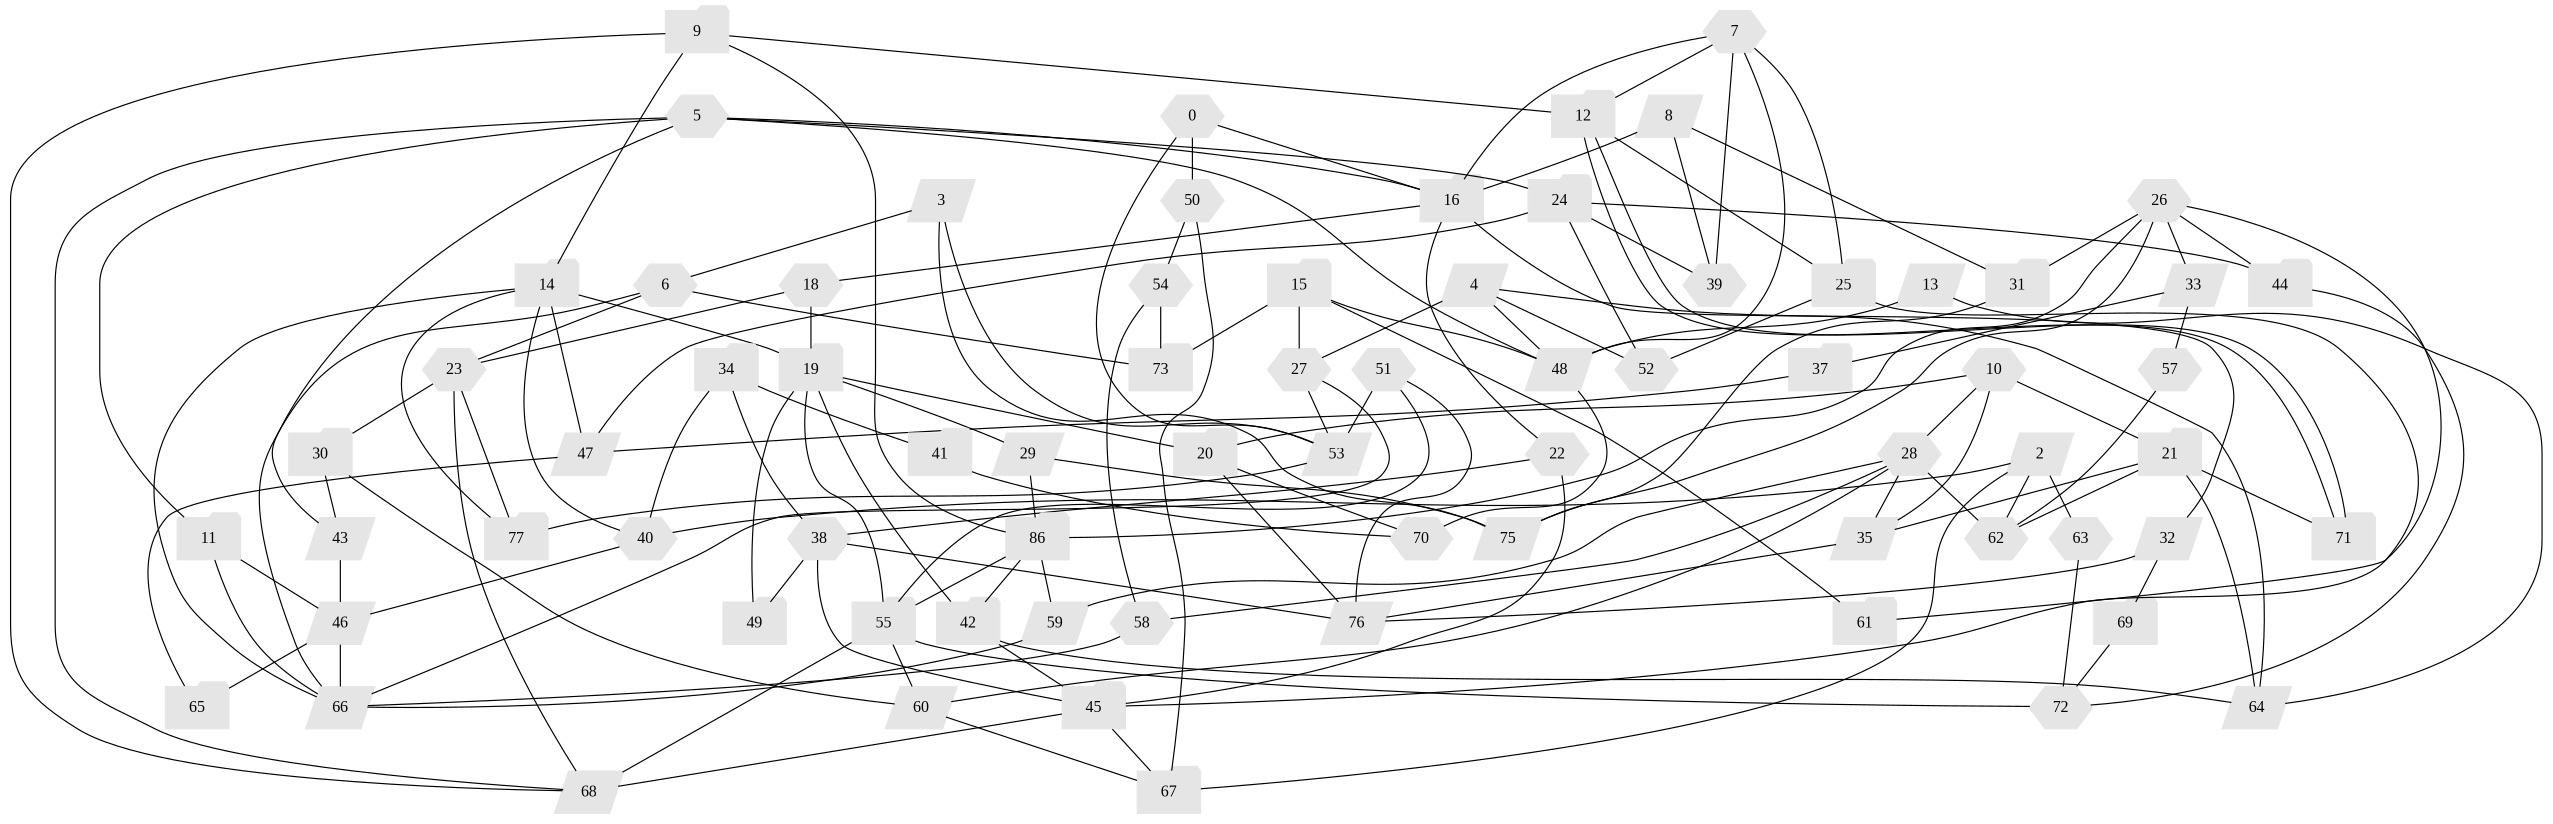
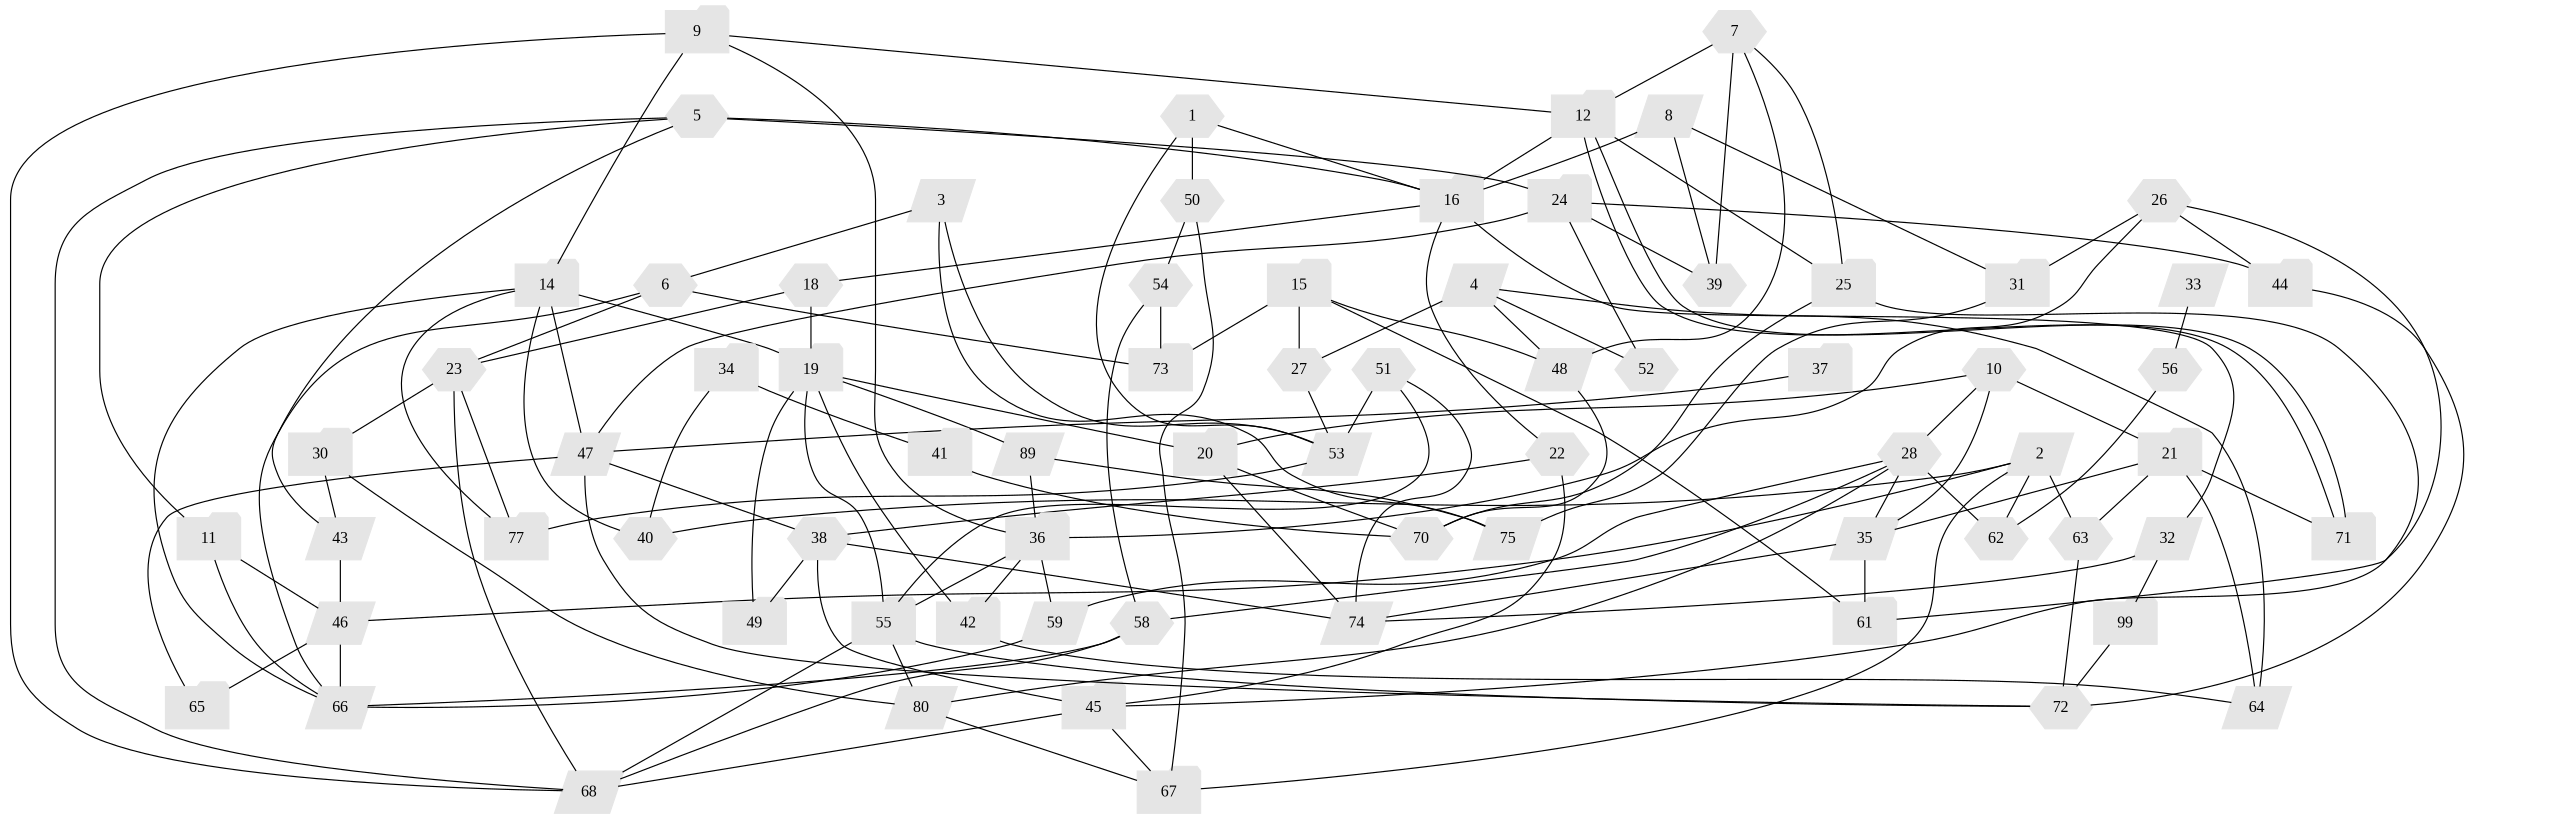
edge "7" -- "16": now "12" -- "16"
node "0": label "0" -> "1"
edge "5" -- "48": removed
edge "26" -- "33": removed
node "13": removed
edge "25" -- "52": now "25" -- "70"
edge "33" -- "37": removed
node "57": label "57" -> "56"
edge "26" -- "75": removed
node "29": label "29" -> "89"
edge "34" -- "38": now "47" -- "38"
edge "21" -- "62": now "21" -- "63"
node "86": label "86" -> "36"
edge "27" -- "66": removed
edge "40" -- "46": now "2" -- "46"
edge "35" -- "61": added
node "76": label "76" -> "74"
node "69": label "69" -> "99"
edge "42" -- "45": removed
edge "47" -- "72": added
edge "58" -- "68": added
node "60": label "60" -> "80"
